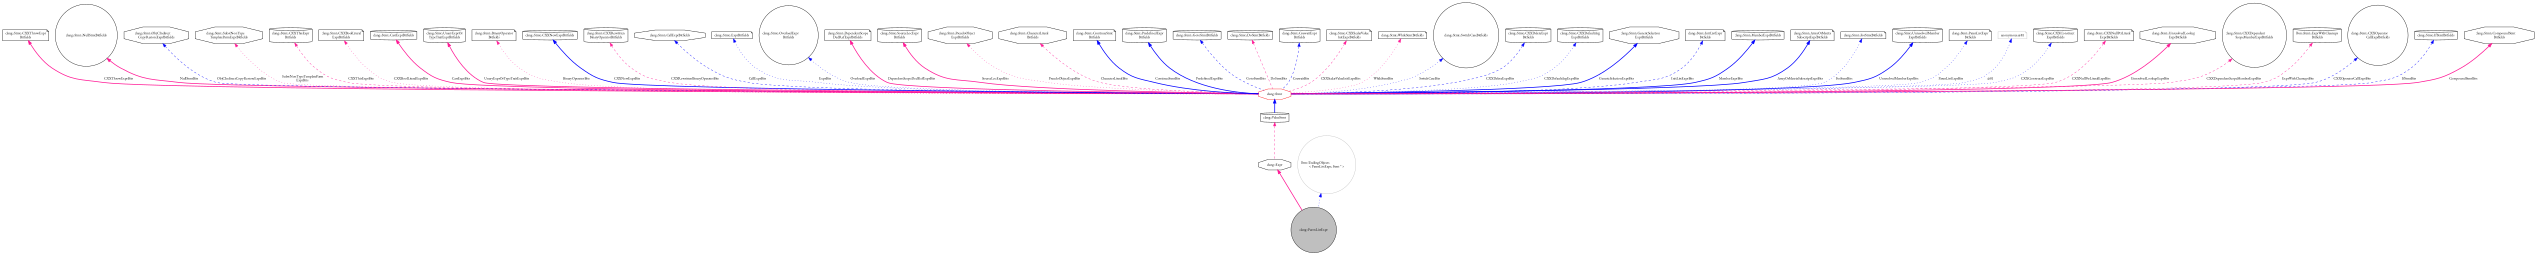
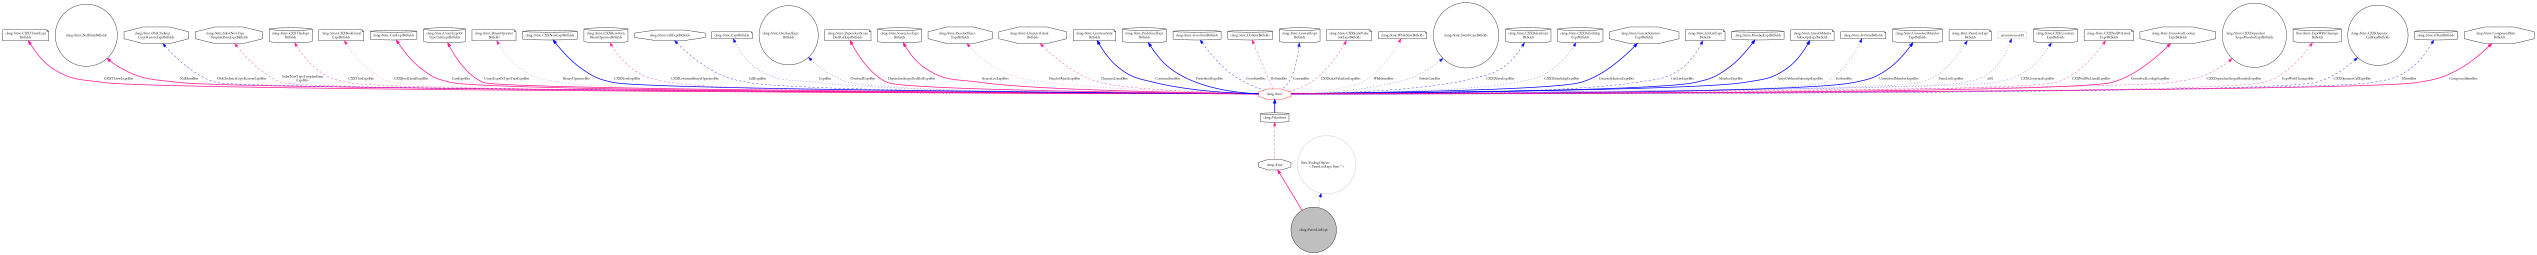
edge "clang::Stmt" -> "clang::Stmt::SubstNonType TemplateParmExprBitfields": style dotted -> dashed
